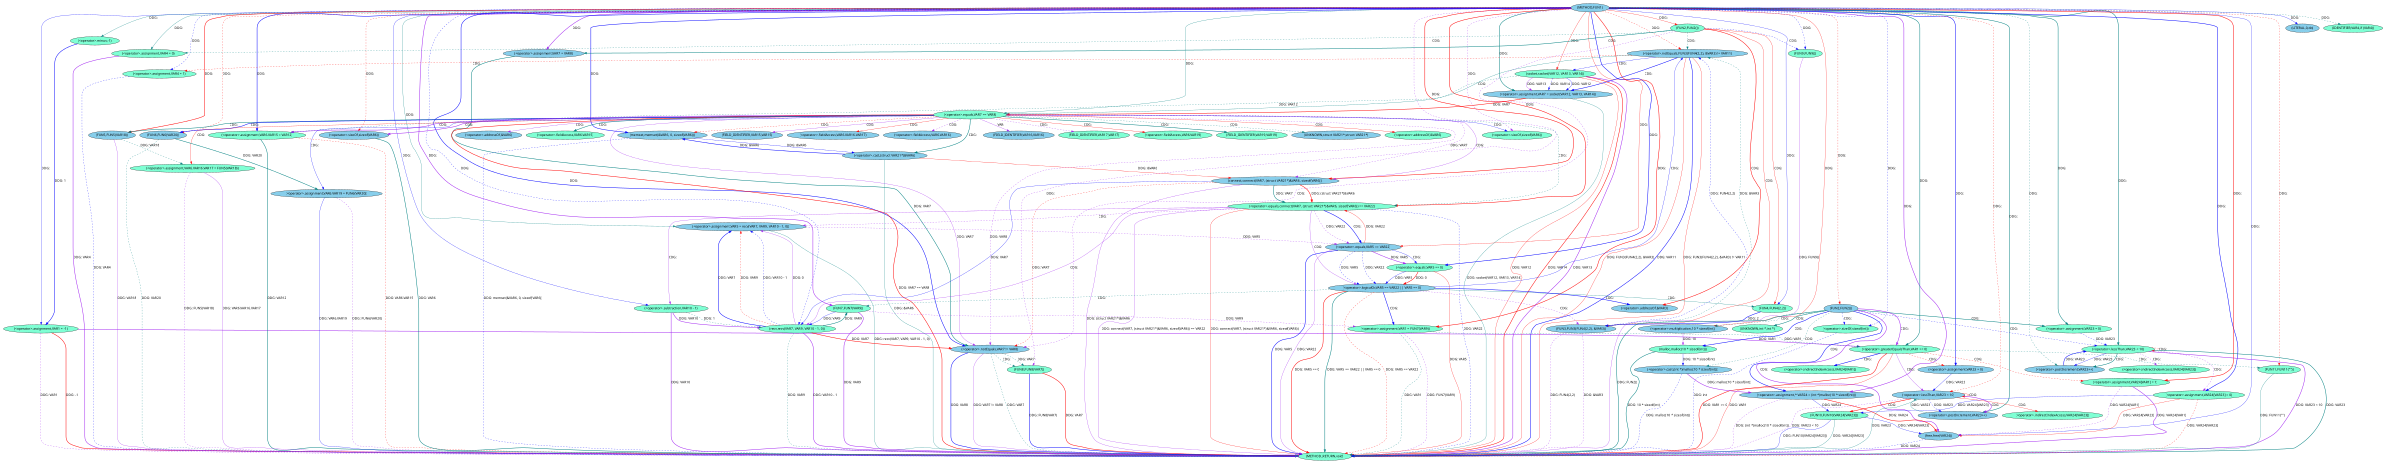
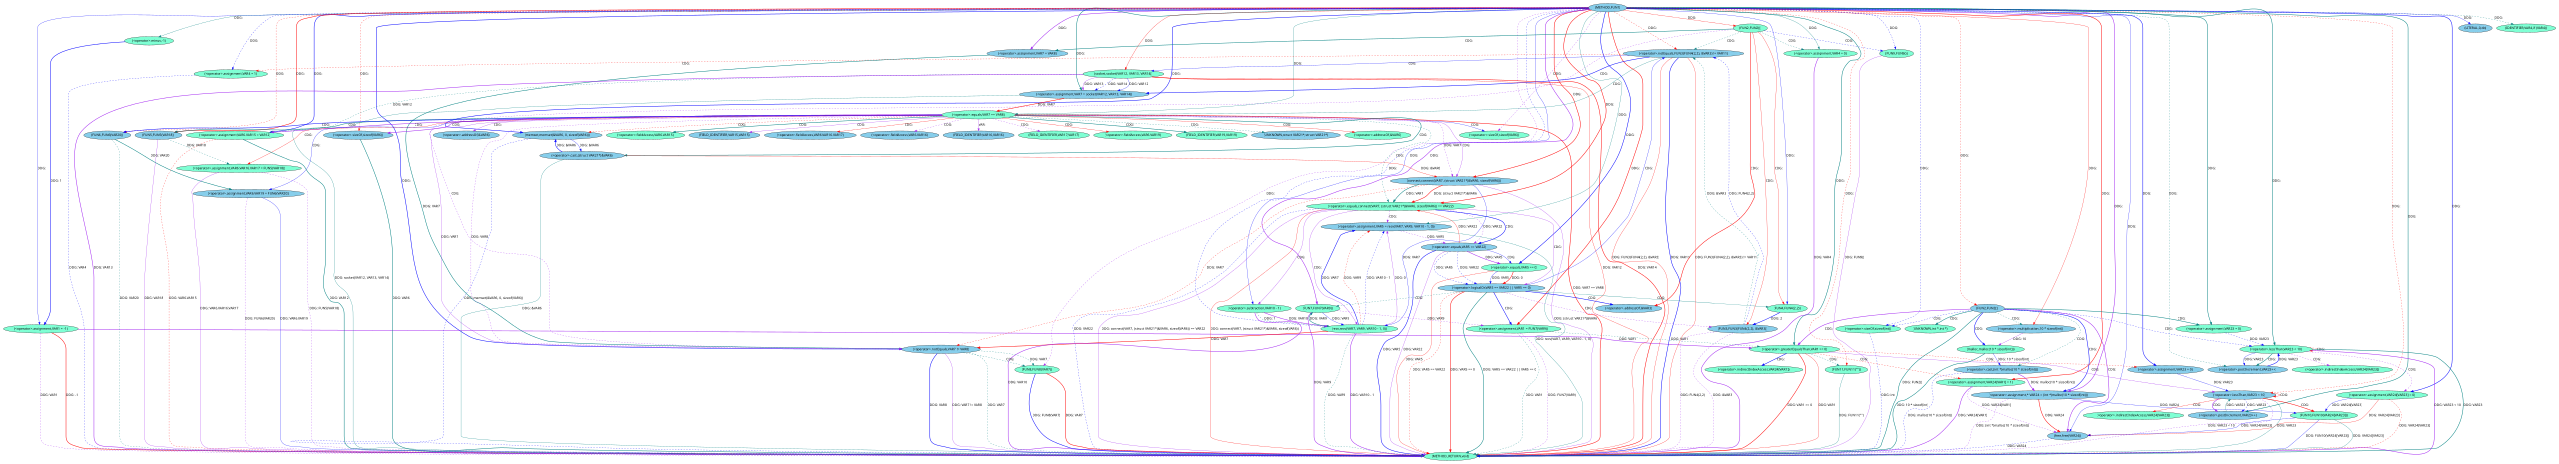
edge "(METHOD,FUN1)" -> "(<operator>.equals,VAR5 == VAR22)": removed, label "DDG:"
